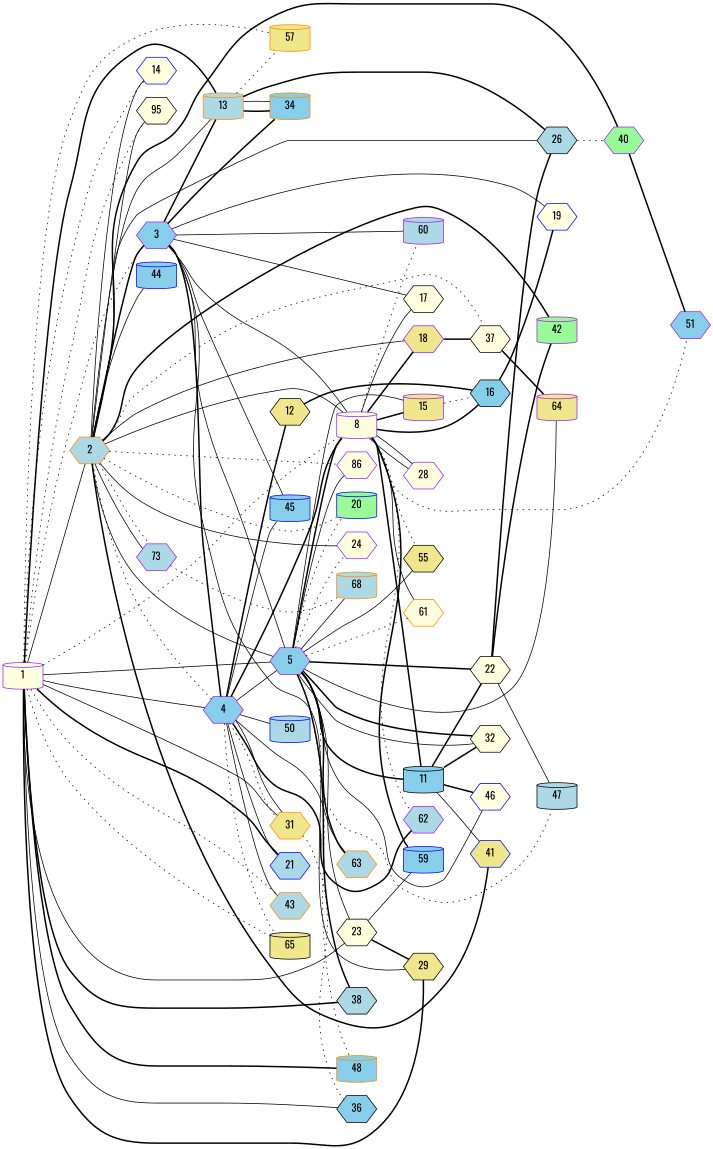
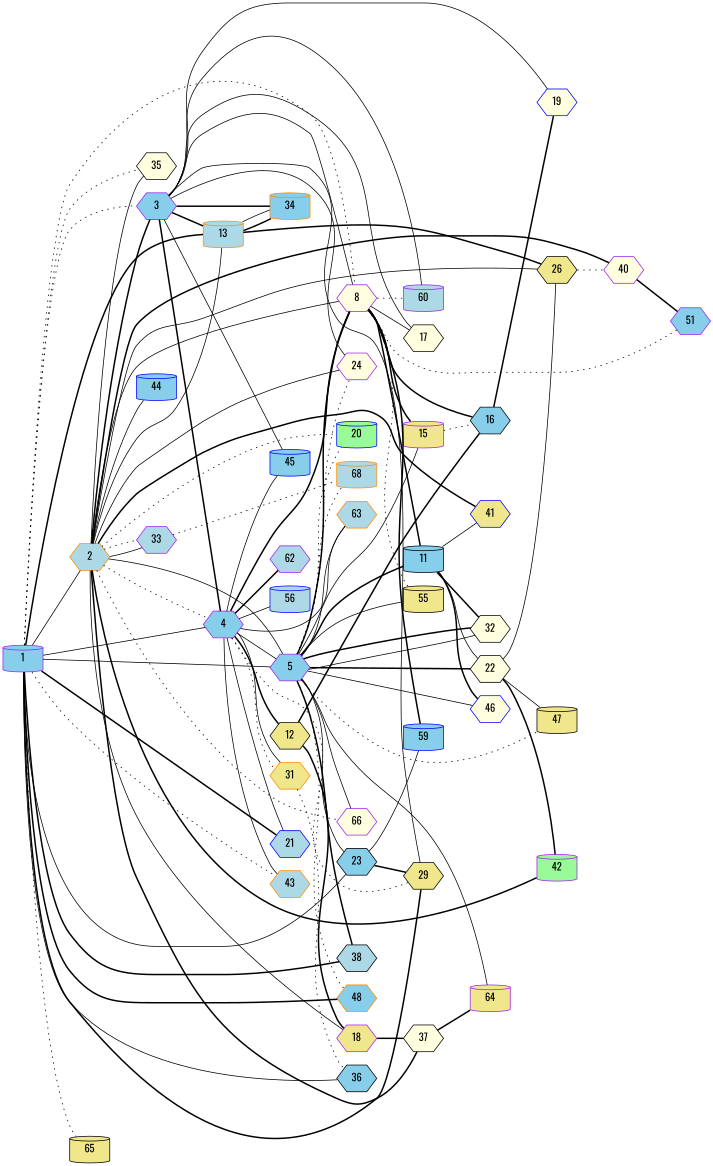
node "57": removed
node "14": removed
node "95": label "95" -> "35"
node "26": fillcolor lightblue -> khaki
node "40": fillcolor palegreen -> lightyellow
edge "37" -- "2": style dotted -> bold
edge "18" -- "8": now "18" -- "12"
edge "26" -- "22": style bold -> solid
node "8": shape cylinder -> hexagon
edge "3" -- "5": now "3" -- "24"
node "86": label "86" -> "66"
node "28": removed
node "73": label "73" -> "33"
node "55": shape hexagon -> cylinder
node "61": removed
edge "68" -- "5": style solid -> dotted
edge "8" -- "62": removed
node "1": fillcolor lightyellow -> skyblue
edge "22" -- "11": style bold -> solid
node "50": label "50" -> "56"
edge "1" -- "31": removed
edge "5" -- "63": style bold -> solid
node "47": fillcolor lightblue -> khaki
edge "4" -- "65": now "4" -- "29"
node "23": fillcolor lightyellow -> skyblue
node "48": shape cylinder -> hexagon
